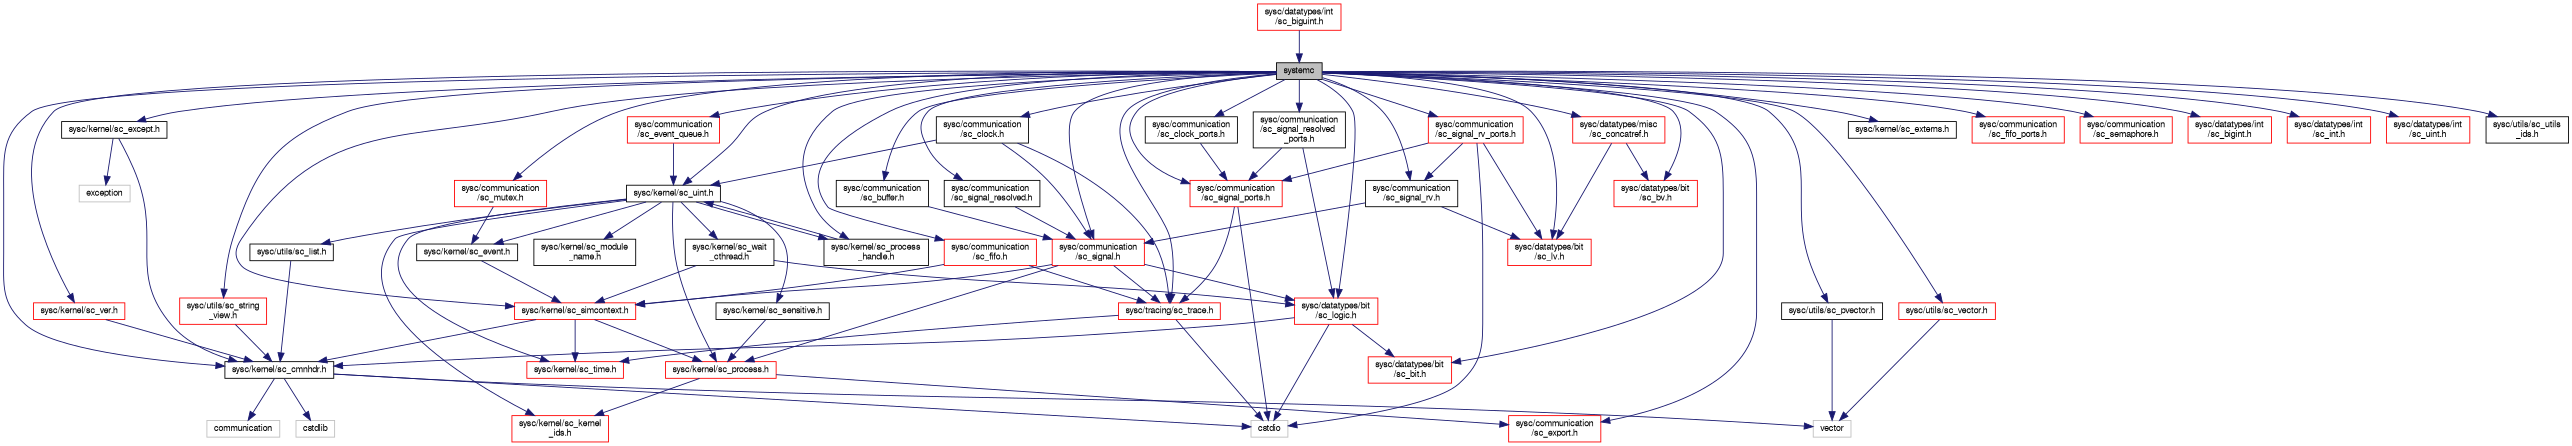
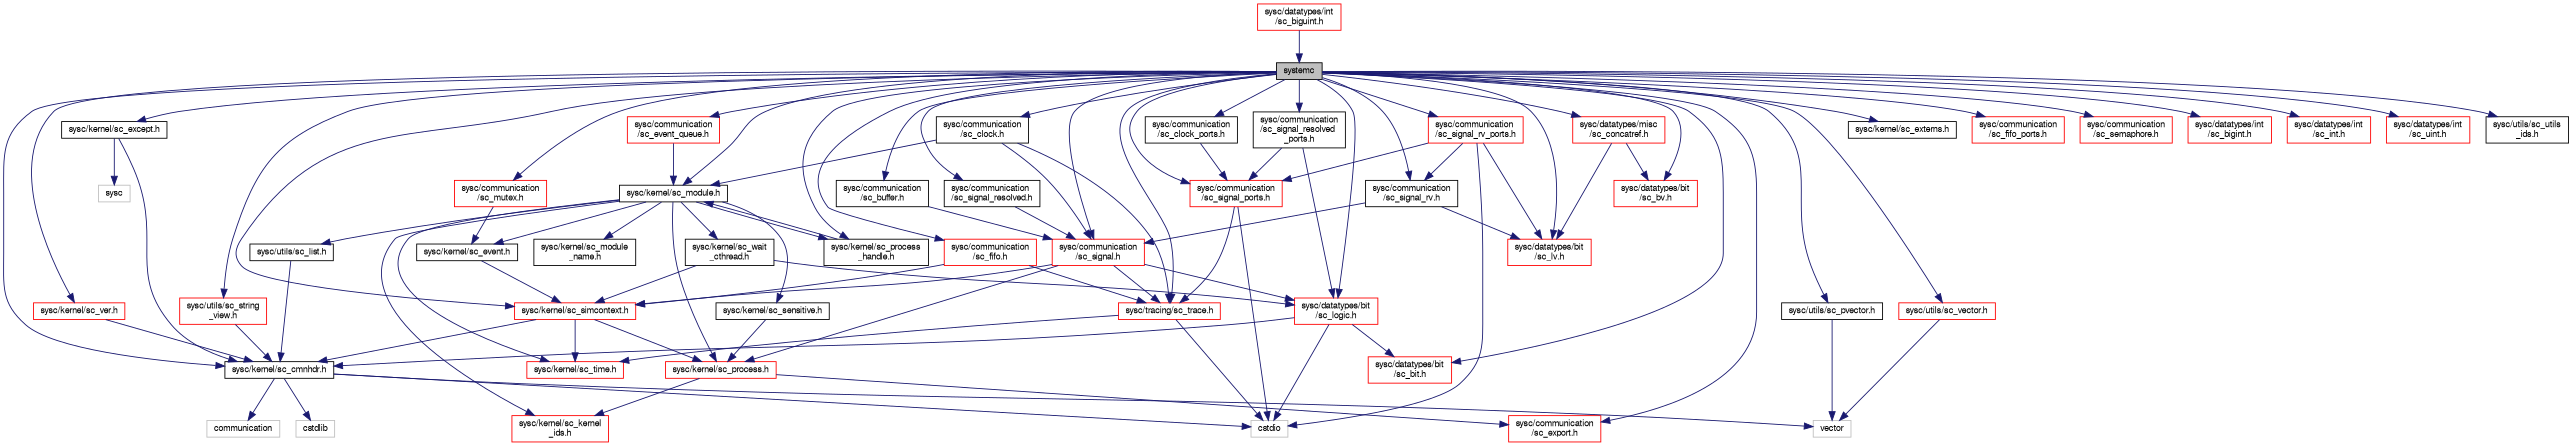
node "exception": label "exception" -> "sysc"
node "sysc/kernel/sc_uint.h": label "sysc/kernel/sc_uint.h" -> "sysc/kernel/sc_module.h"
